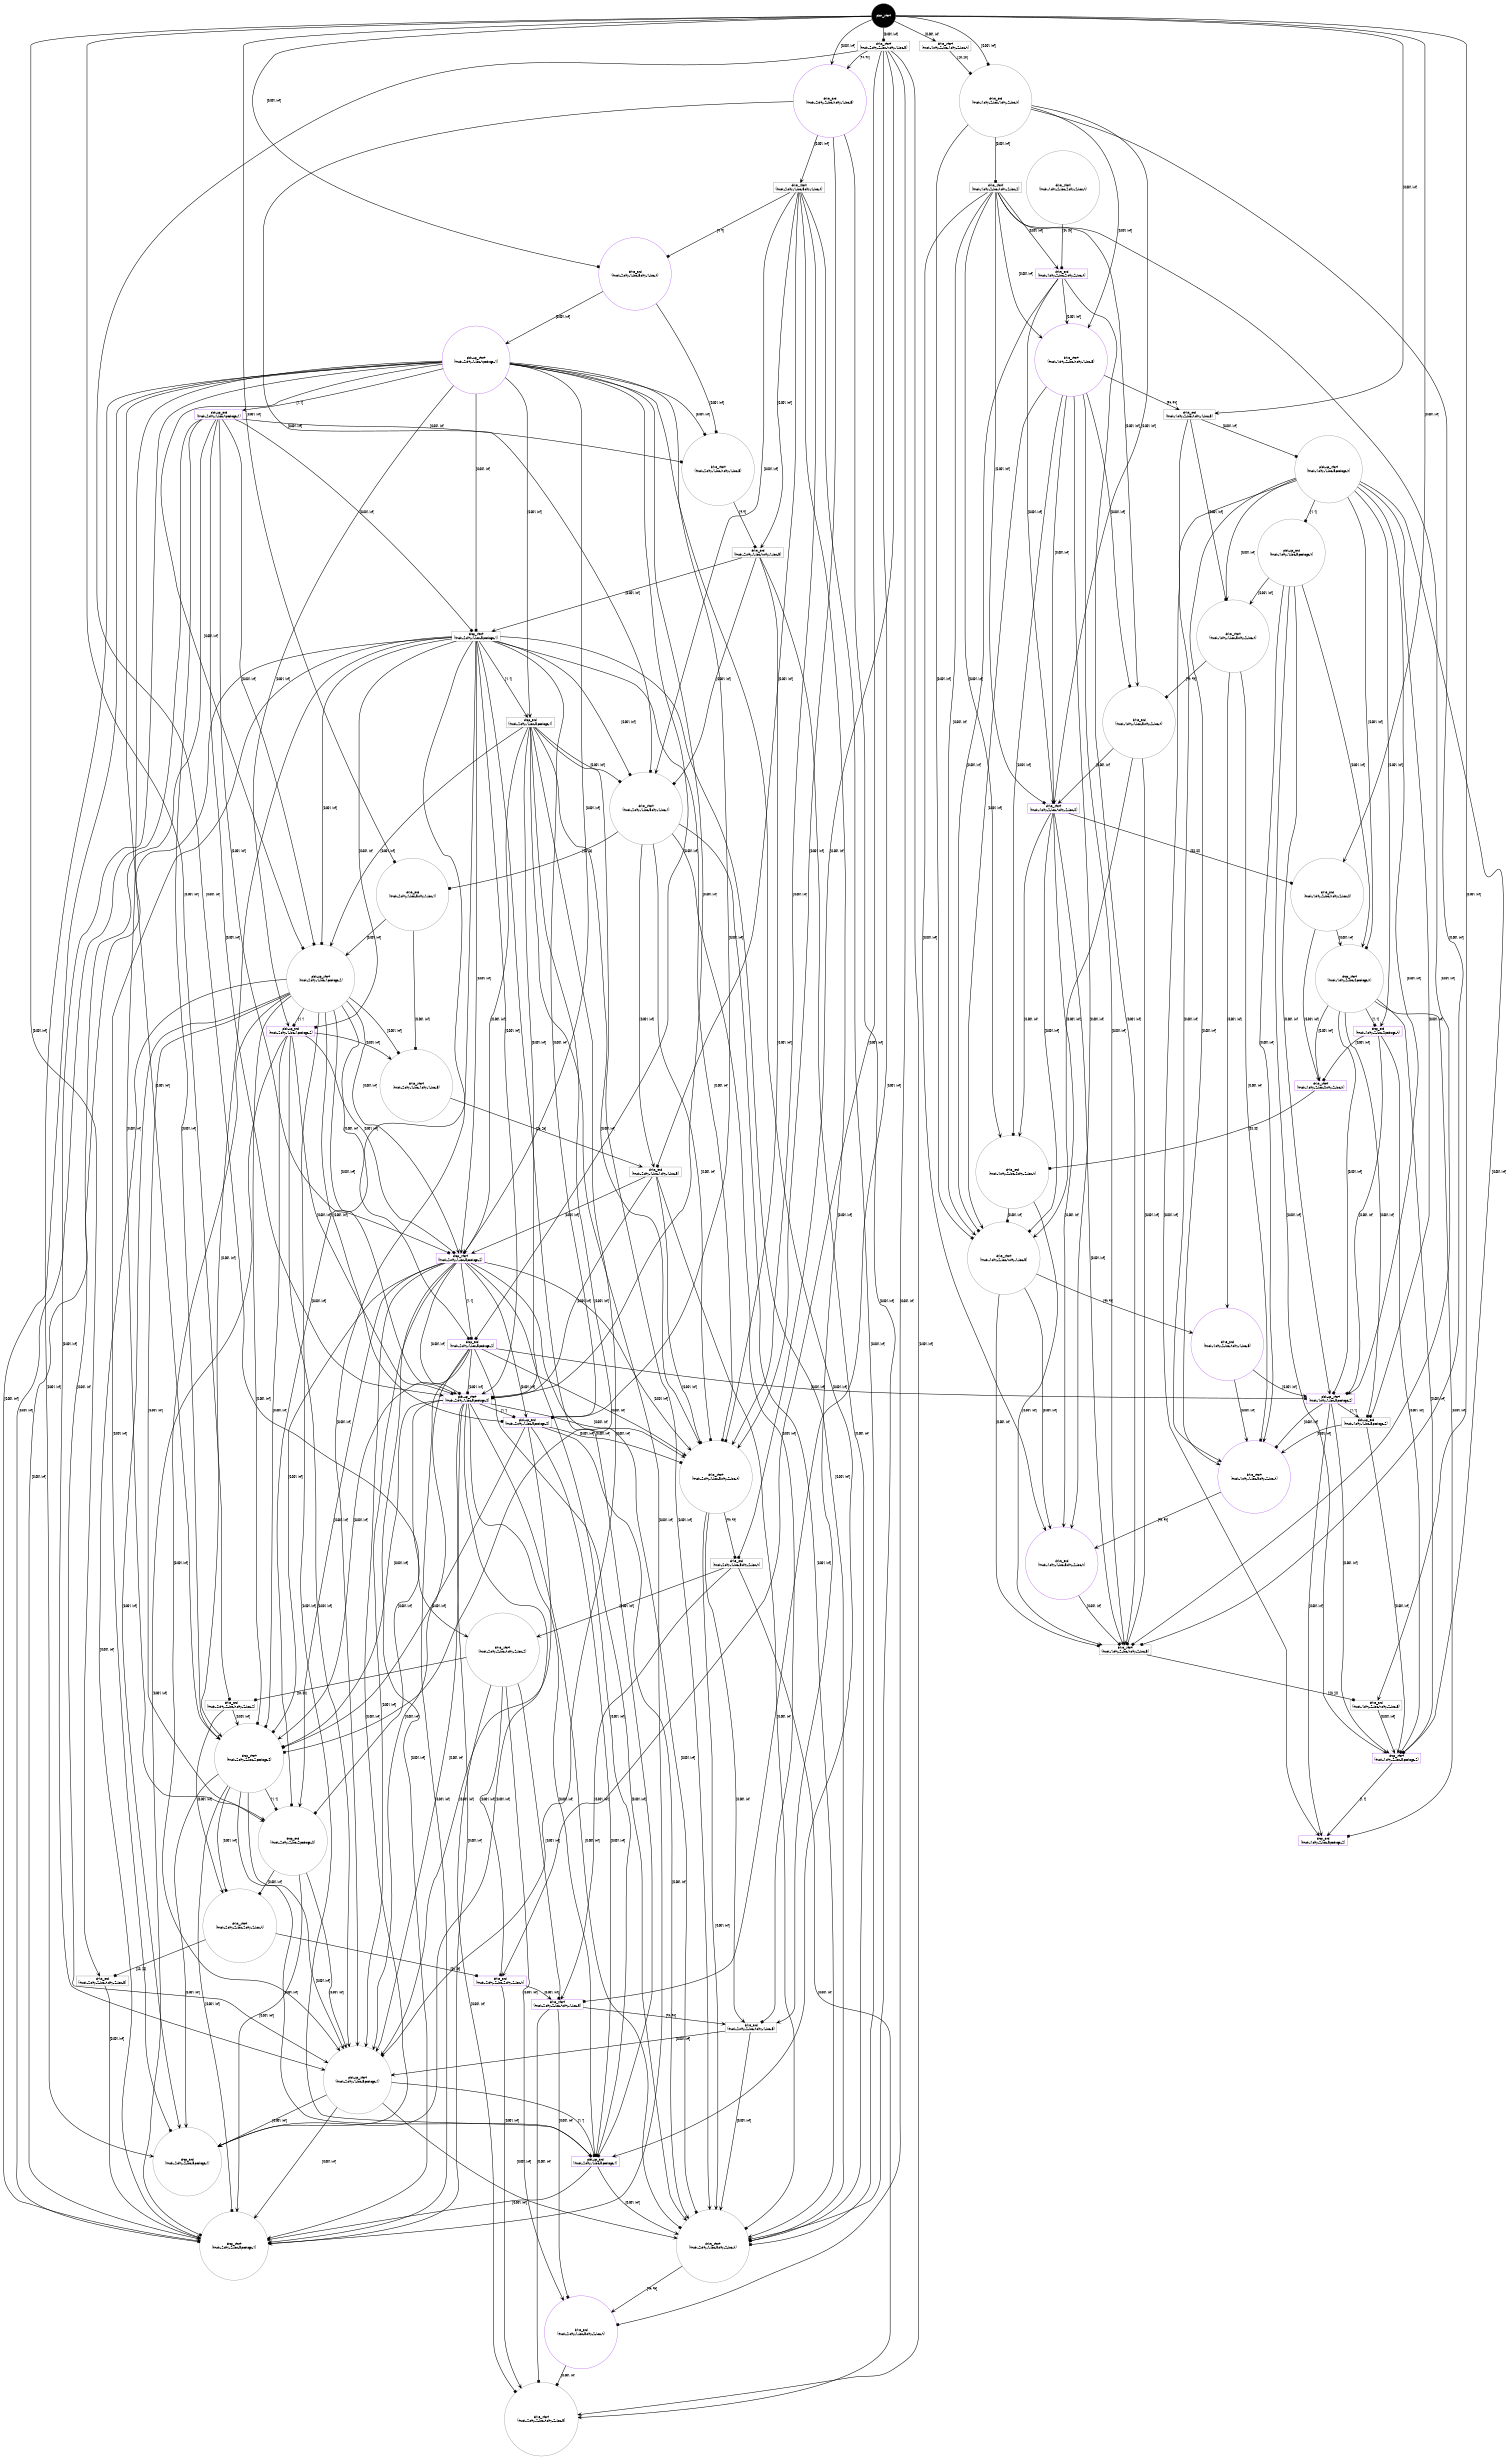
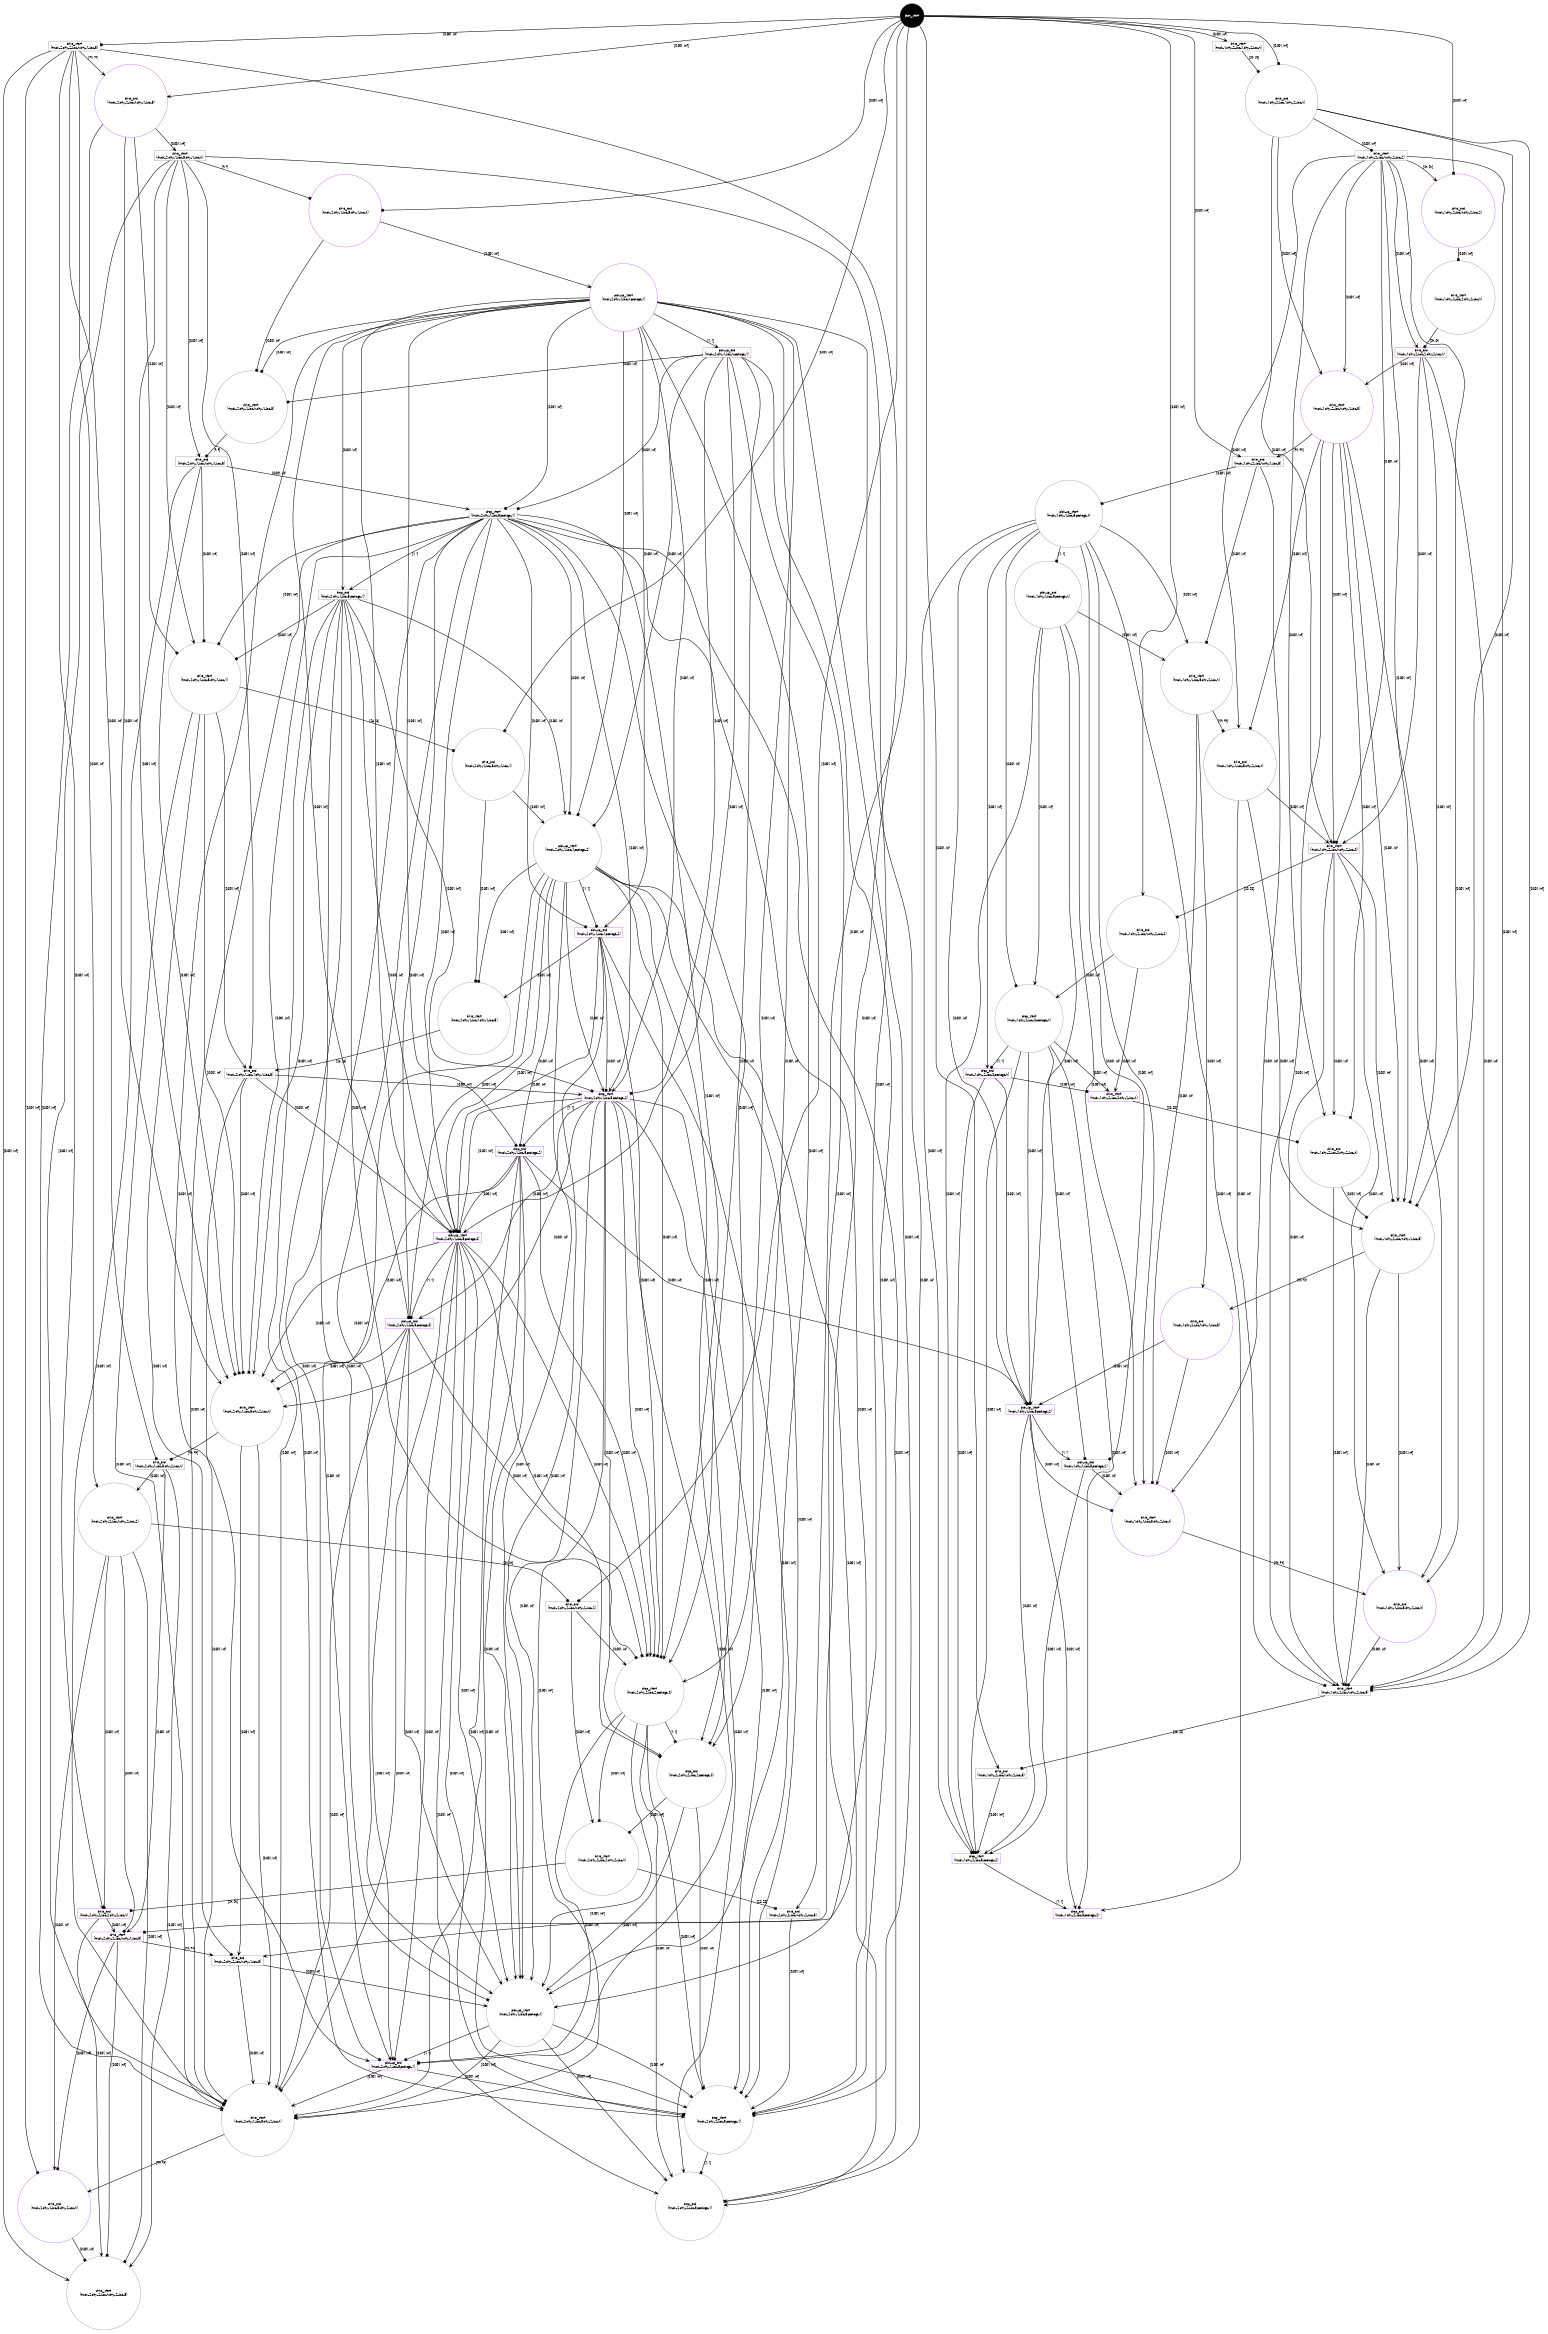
node "drive_end (truck-1,city-2-loc-4,city-2-loc-2)": added
edge "drop_start (truck-2,city-2-loc-5,package-1)" -> "drop_end (truck-2,city-2-loc-5,package-1)": added, label "[1, 1]"
